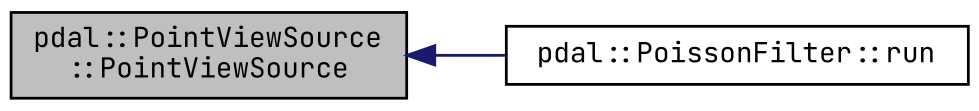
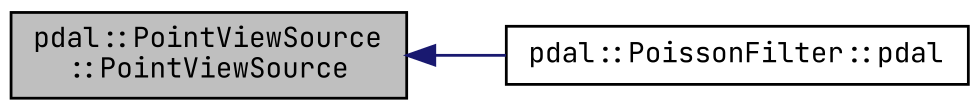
node "pdal::PoissonFilter::run": label "pdal::PoissonFilter::run" -> "pdal::PoissonFilter::pdal"
